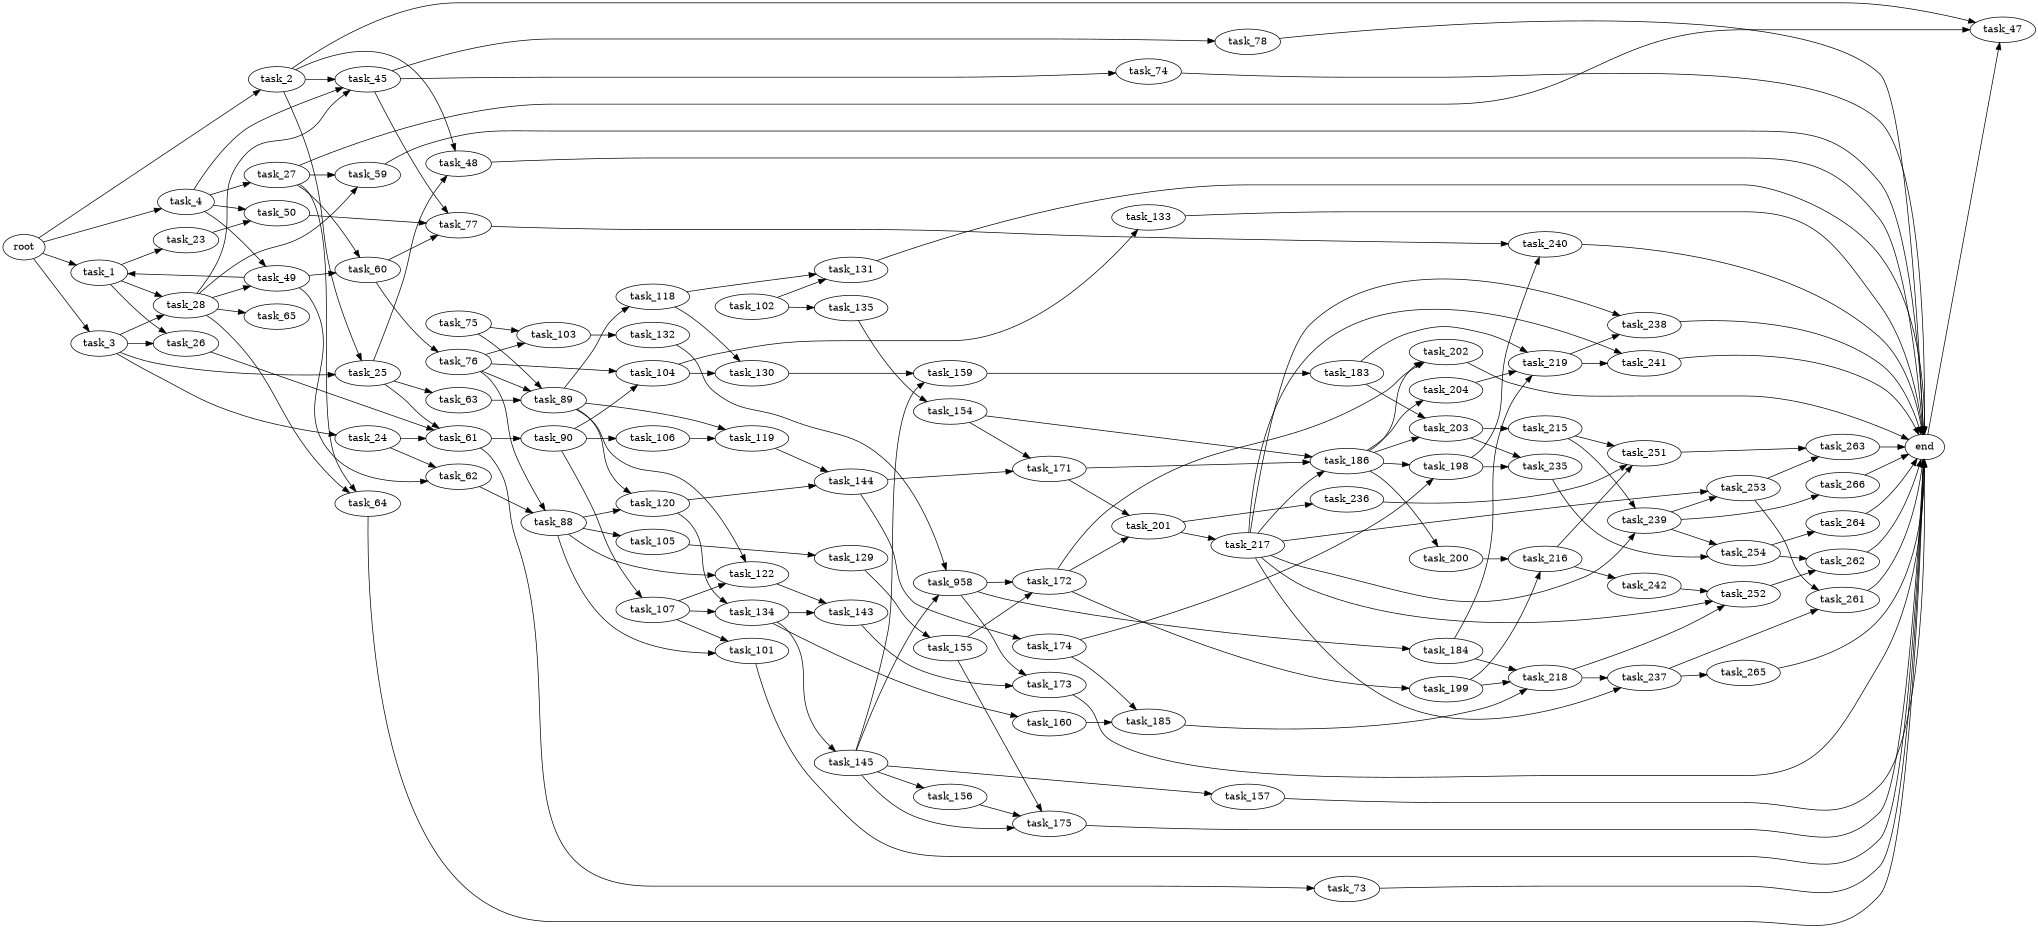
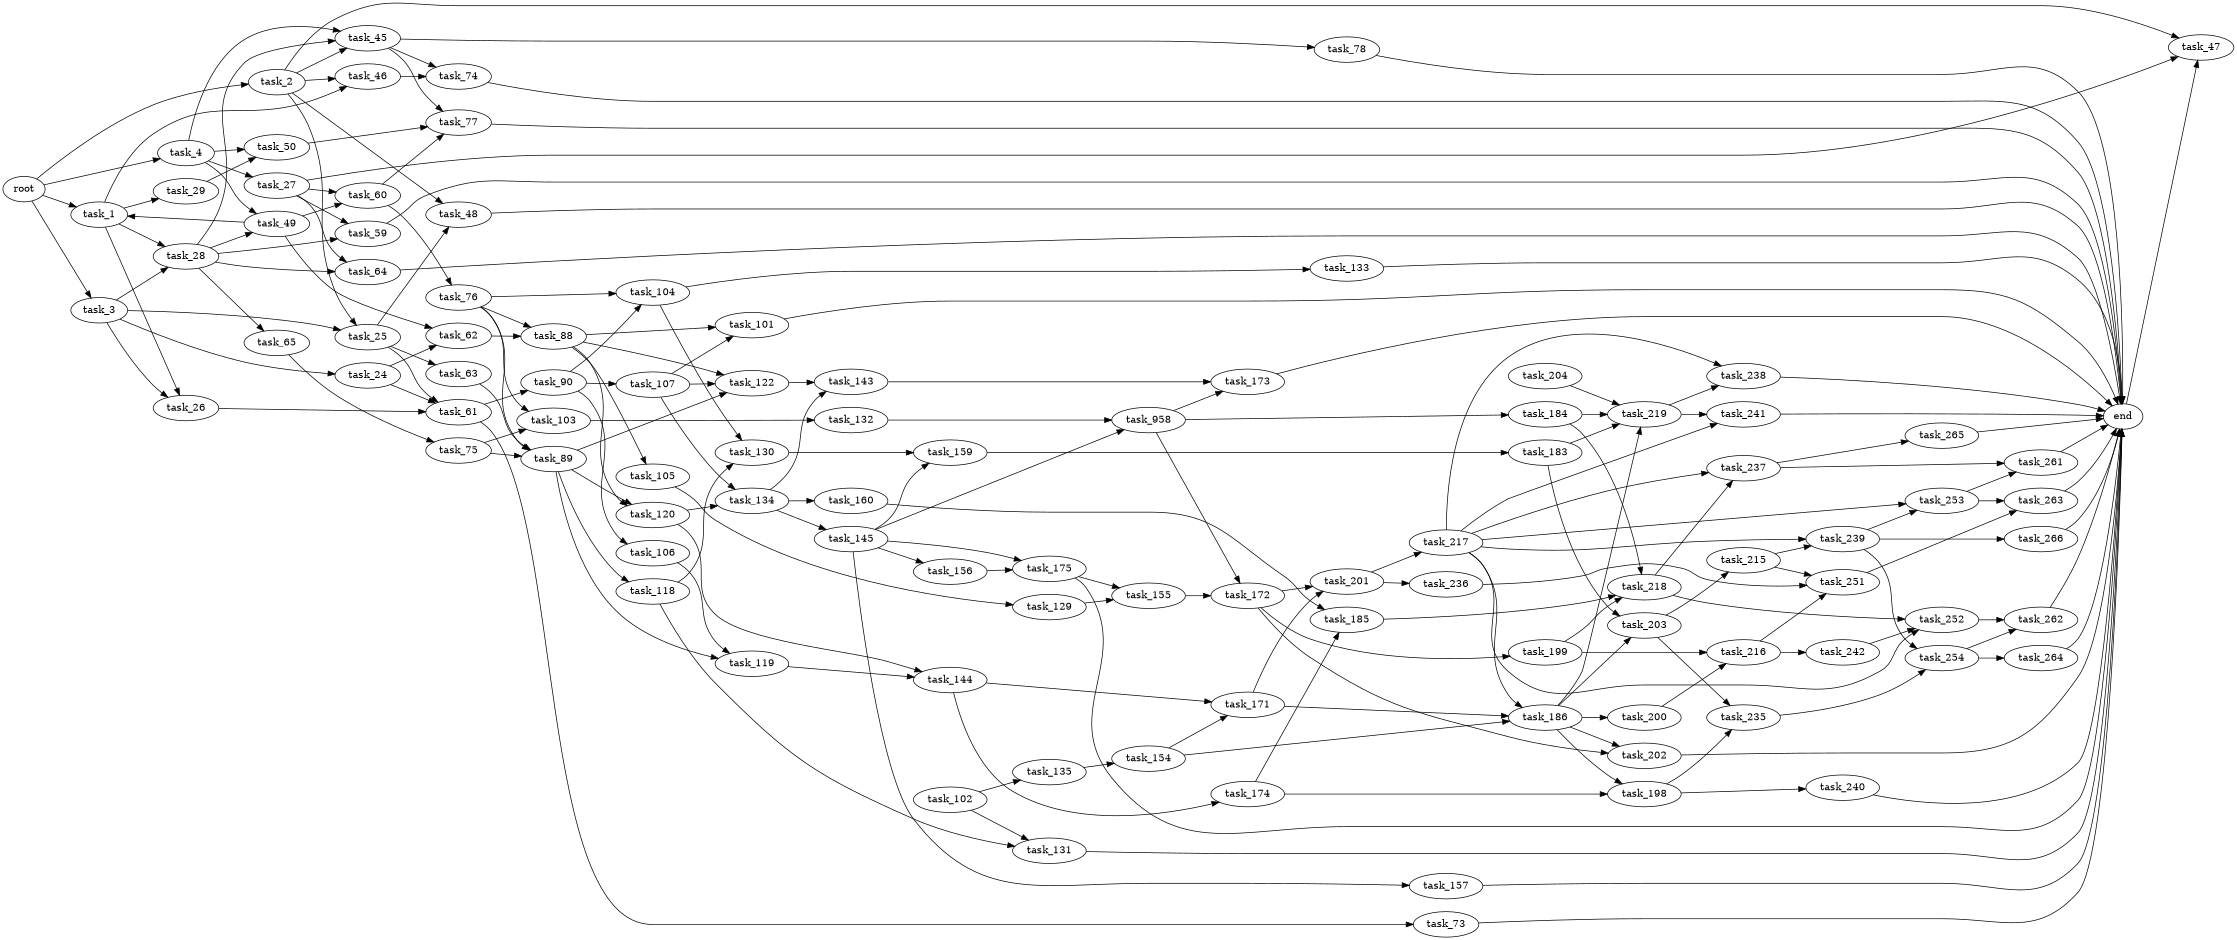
node "task_46": added
edge "task_77" -> "task_240": now "task_77" -> "end"
node "task_23": label "task_23" -> "task_29"
edge "task_65" -> "task_75": added
edge "task_186" -> "task_204": now "task_186" -> "task_219"
edge "task_155" -> "task_175": reversed
